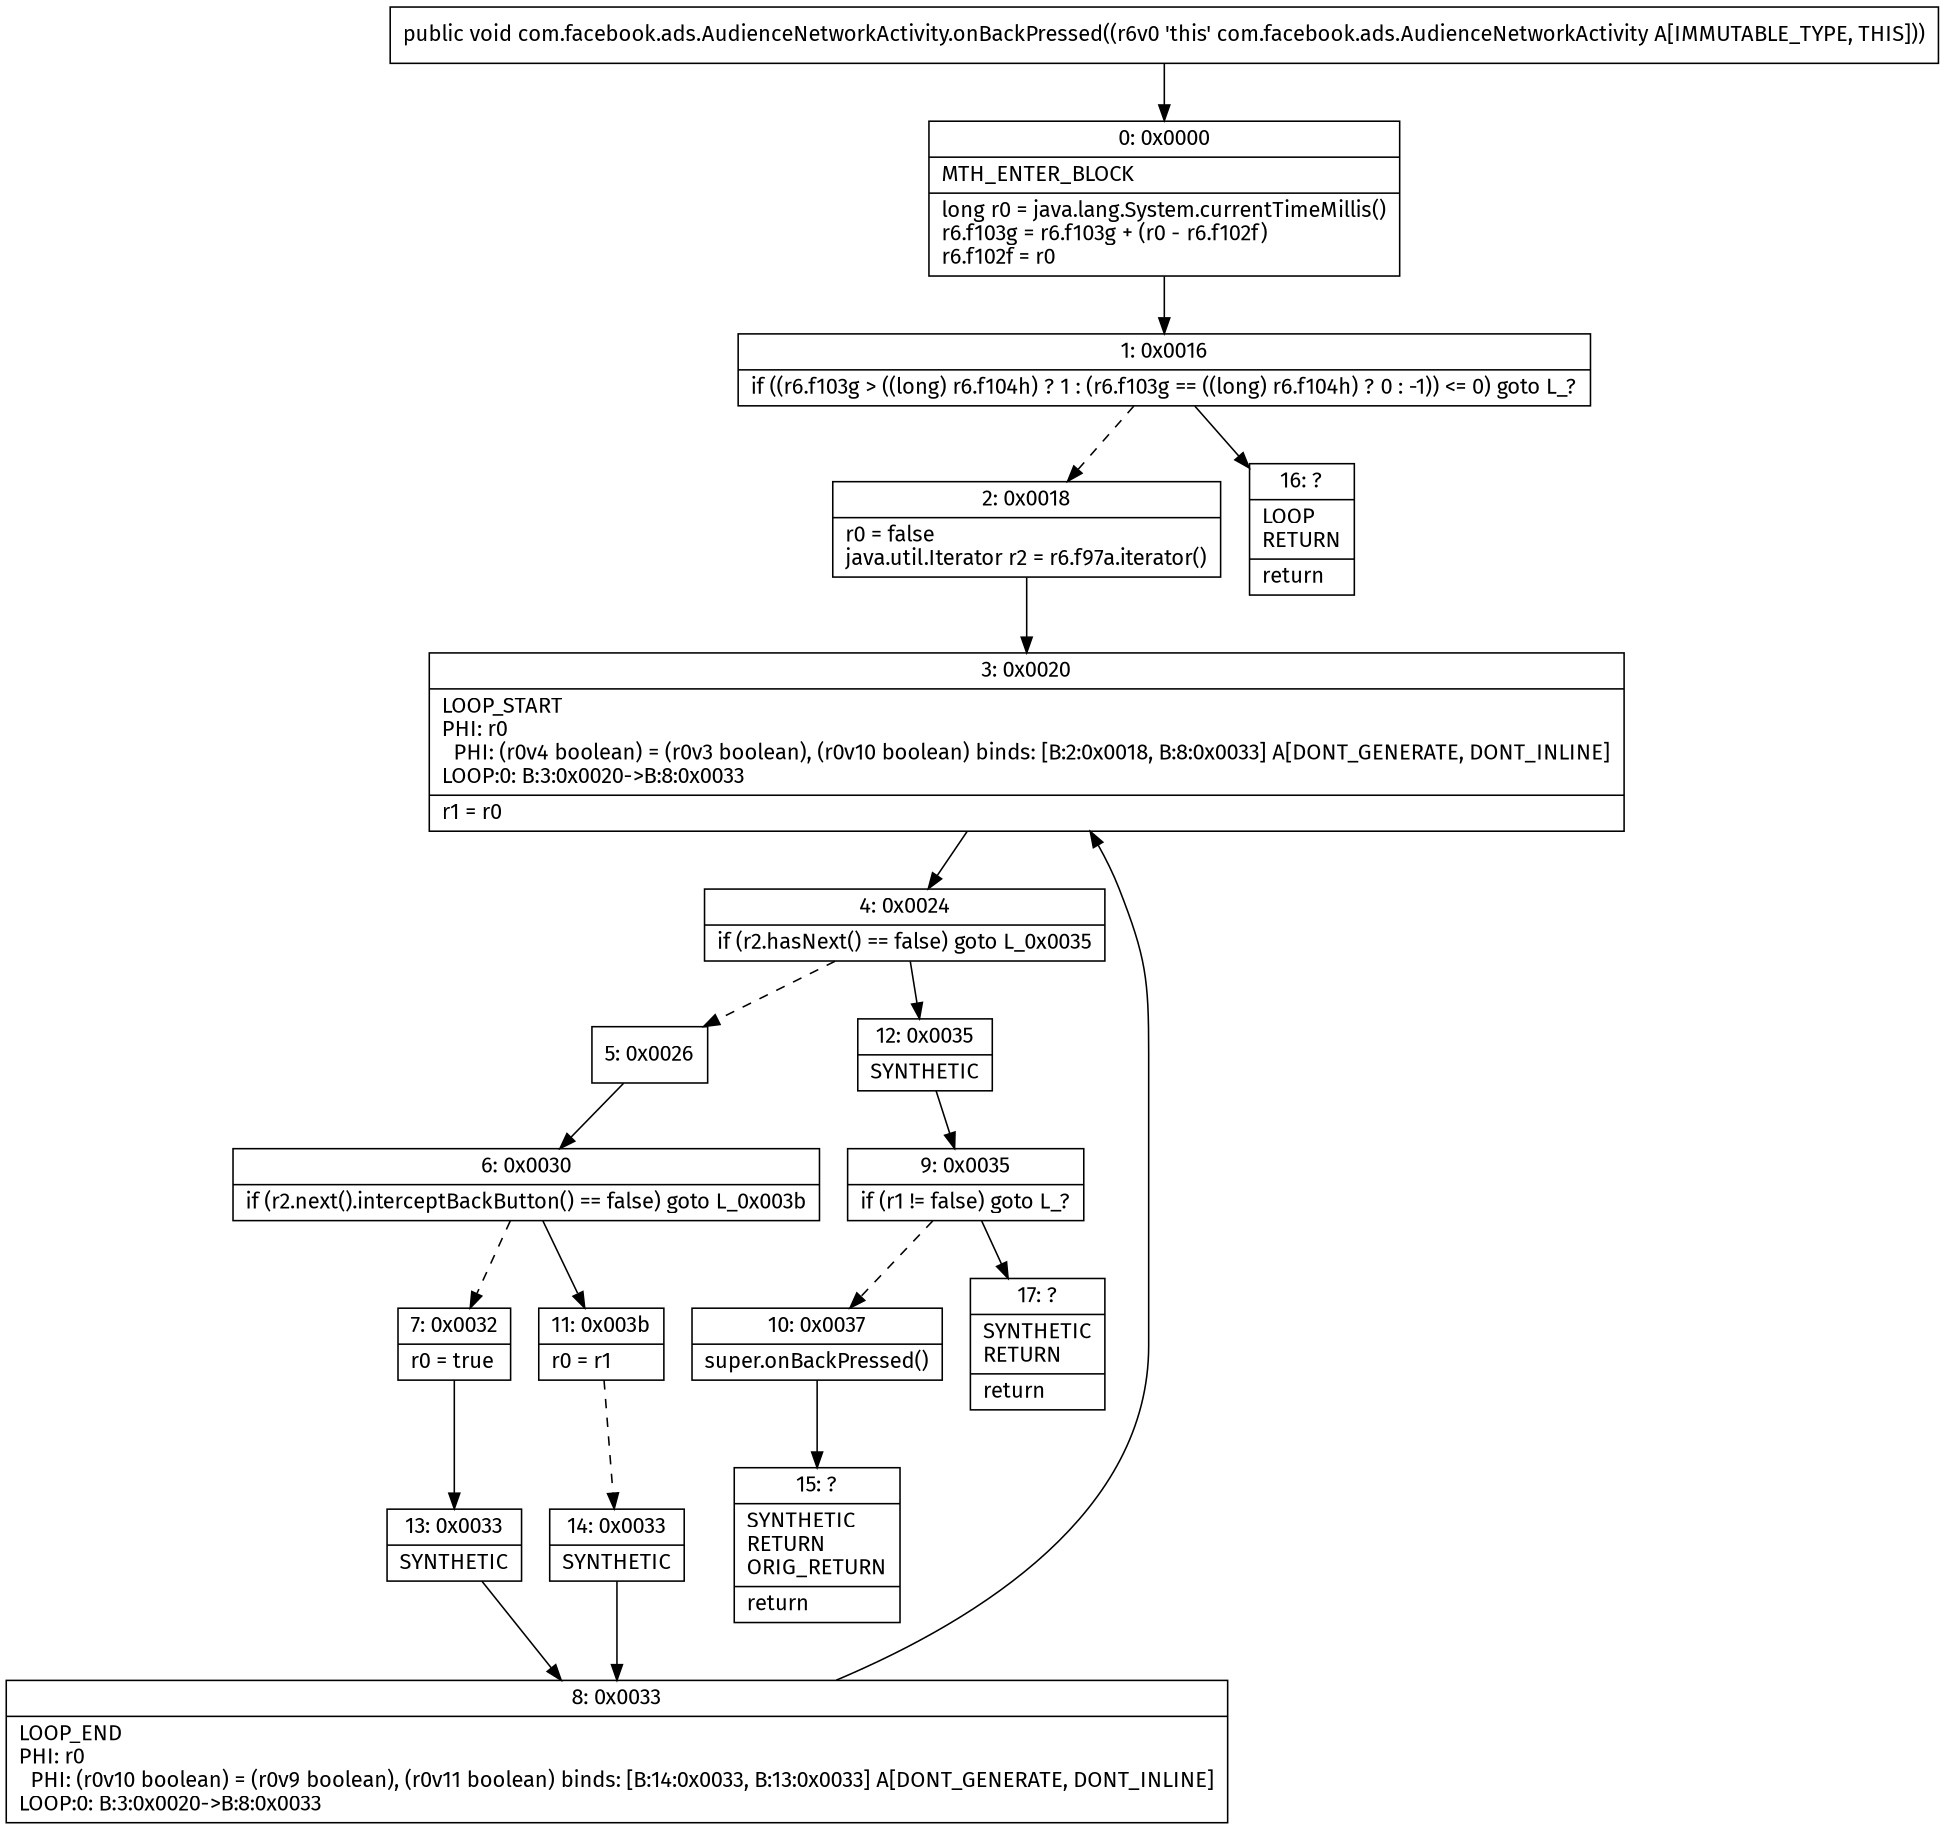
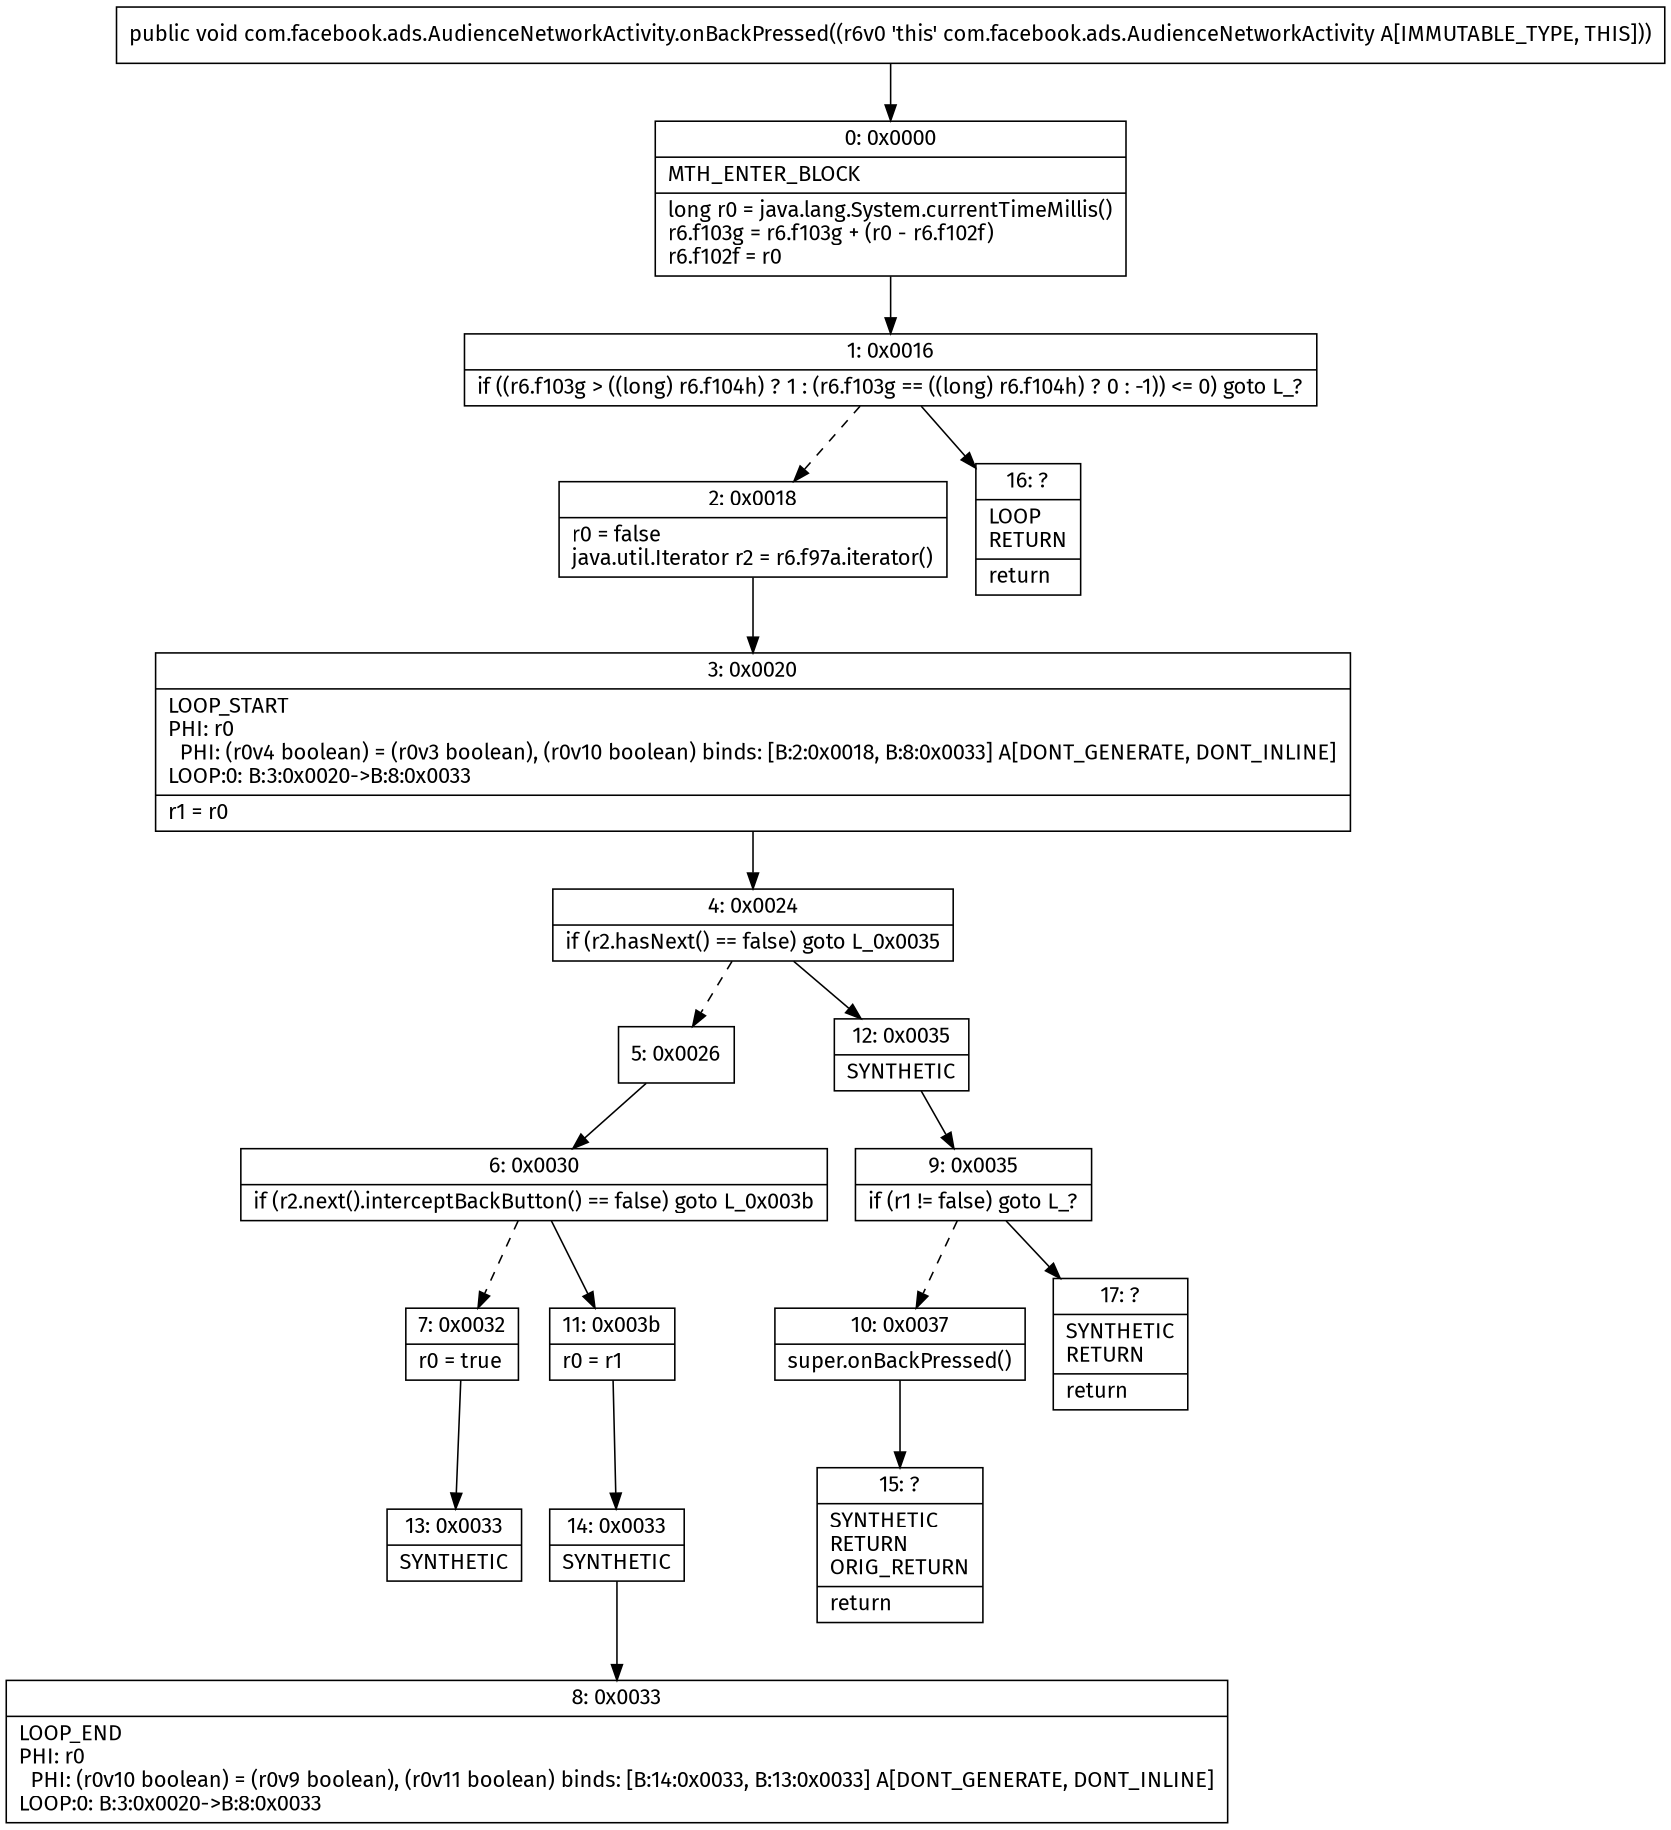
edge "8: 0x0033" -> "3: 0x0020": removed
edge "11: 0x003b" -> "14: 0x0033": style dashed -> solid
edge "13: 0x0033" -> "8: 0x0033": removed
